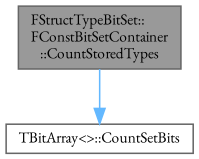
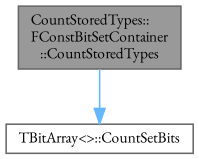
node "FStructTypeBitSet:: FConstBitSetContainer ::CountStoredTypes": label "FStructTypeBitSet:: FConstBitSetContainer ::CountStoredTypes" -> "CountStoredTypes:: FConstBitSetContainer ::CountStoredTypes"
